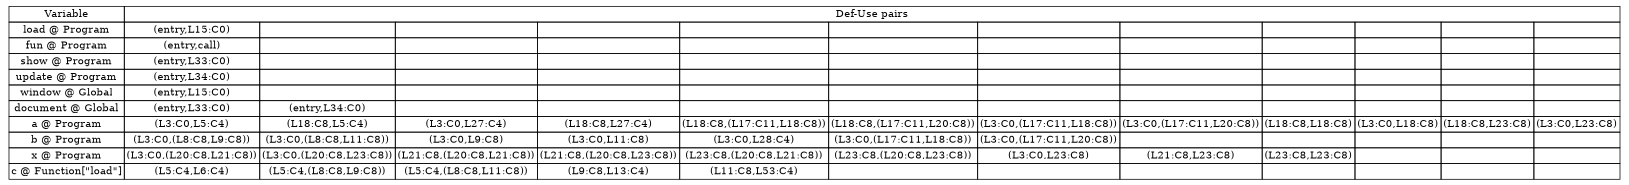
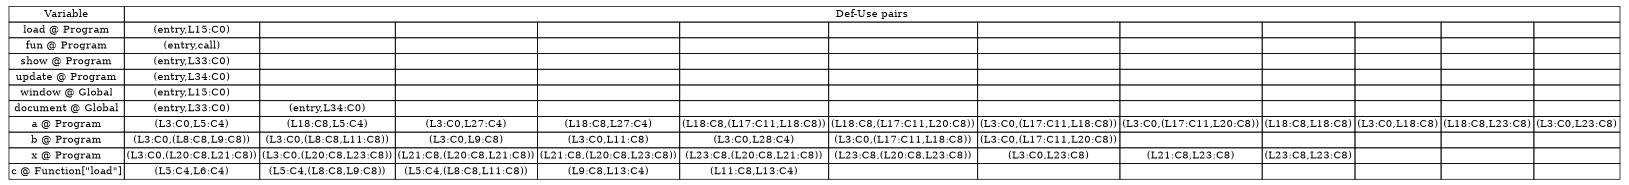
node "Variable": text "(L11:C8,L53:C4)" -> "(L11:C8,L13:C4)"
